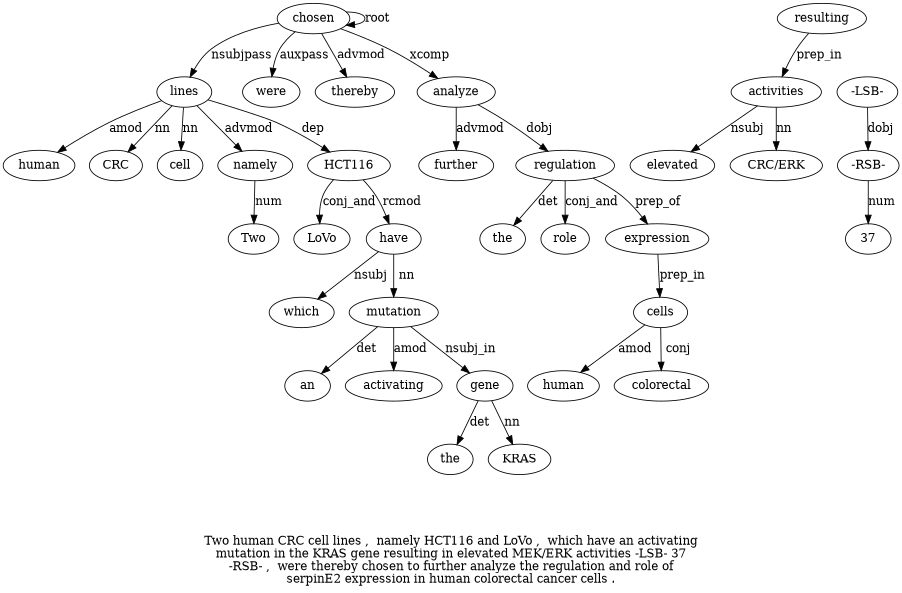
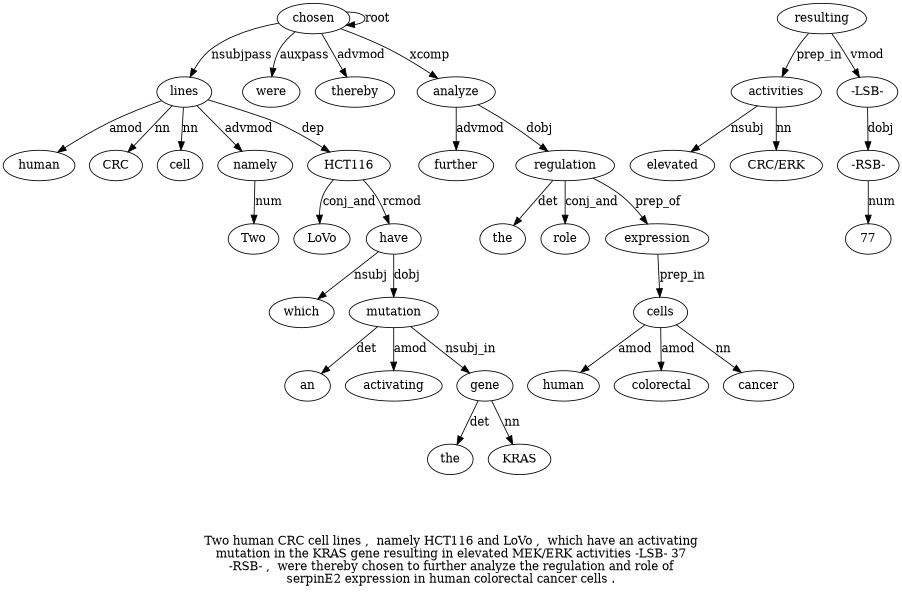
edge "resulting" -> "-LSB-": added, label "vmod"
node "37": label "37" -> "77"
edge "have" -> "mutation": label "nn" -> "dobj"
edge "cells" -> "colorectal": label "conj" -> "amod"
node "cancer": added
